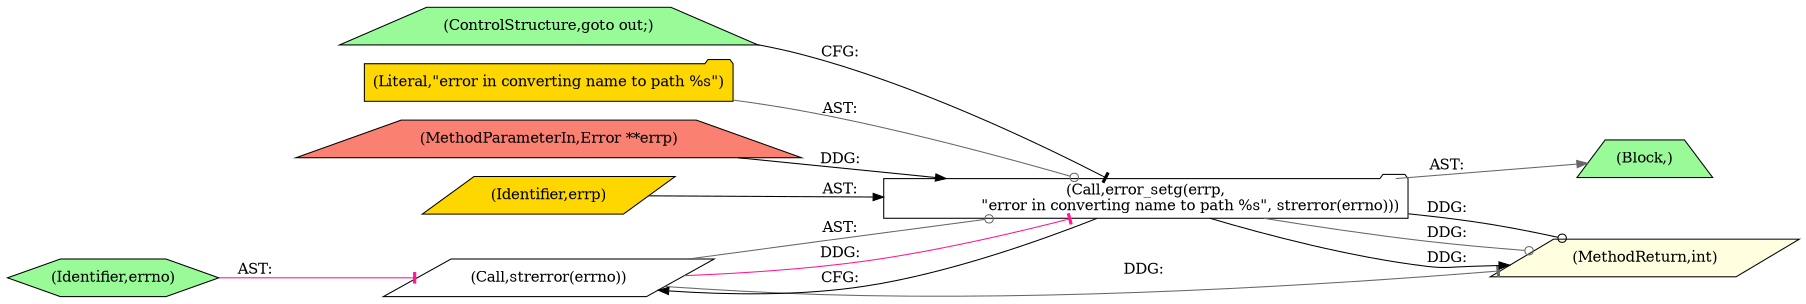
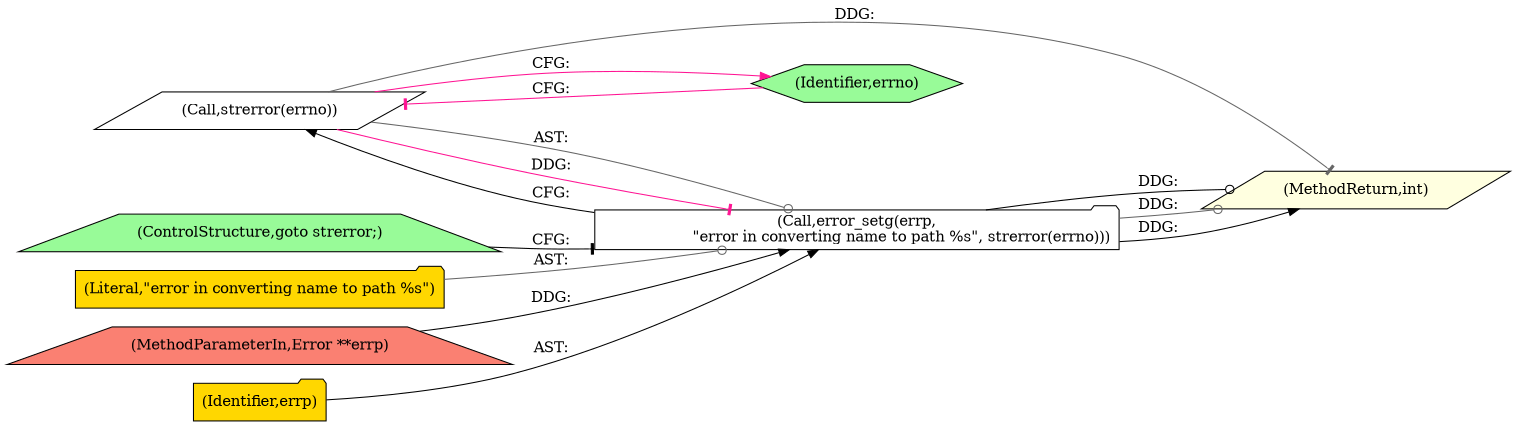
node "(ControlStructure,goto out;)": label "(ControlStructure,goto out;)" -> "(ControlStructure,goto strerror;)"
edge "(Call,strerror(errno))" -> "(Identifier,errno)": added, label "CFG:"
node "(Block,)": removed
node "(Identifier,errp)": shape parallelogram -> folder
edge "(Identifier,errno)" -> "(Call,strerror(errno))": label "AST: " -> "CFG: "
